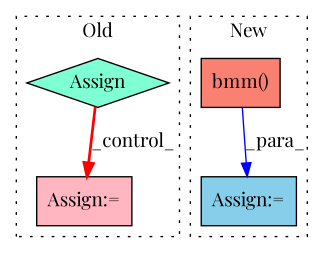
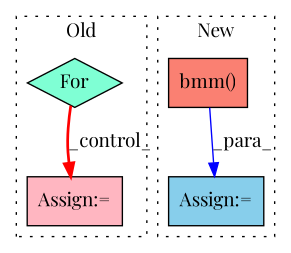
node "Assign": label "Assign" -> "For"
